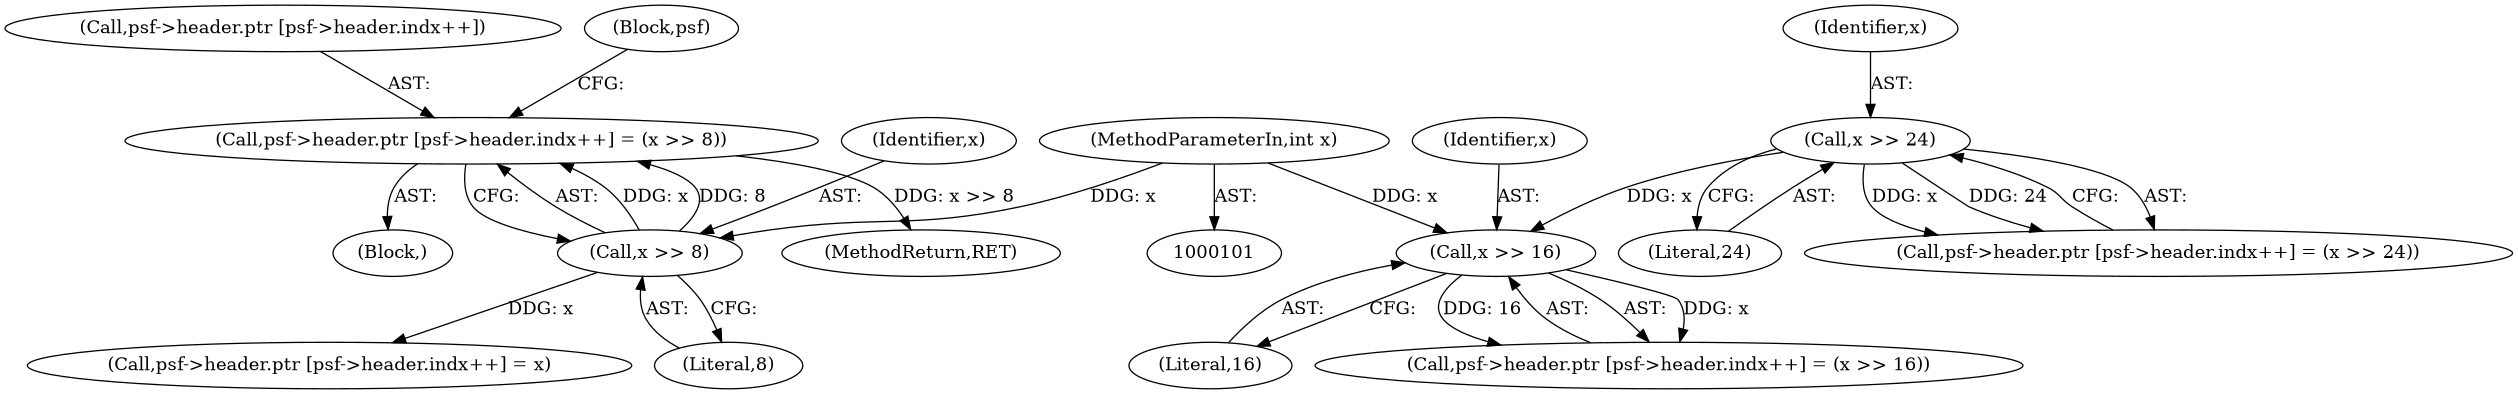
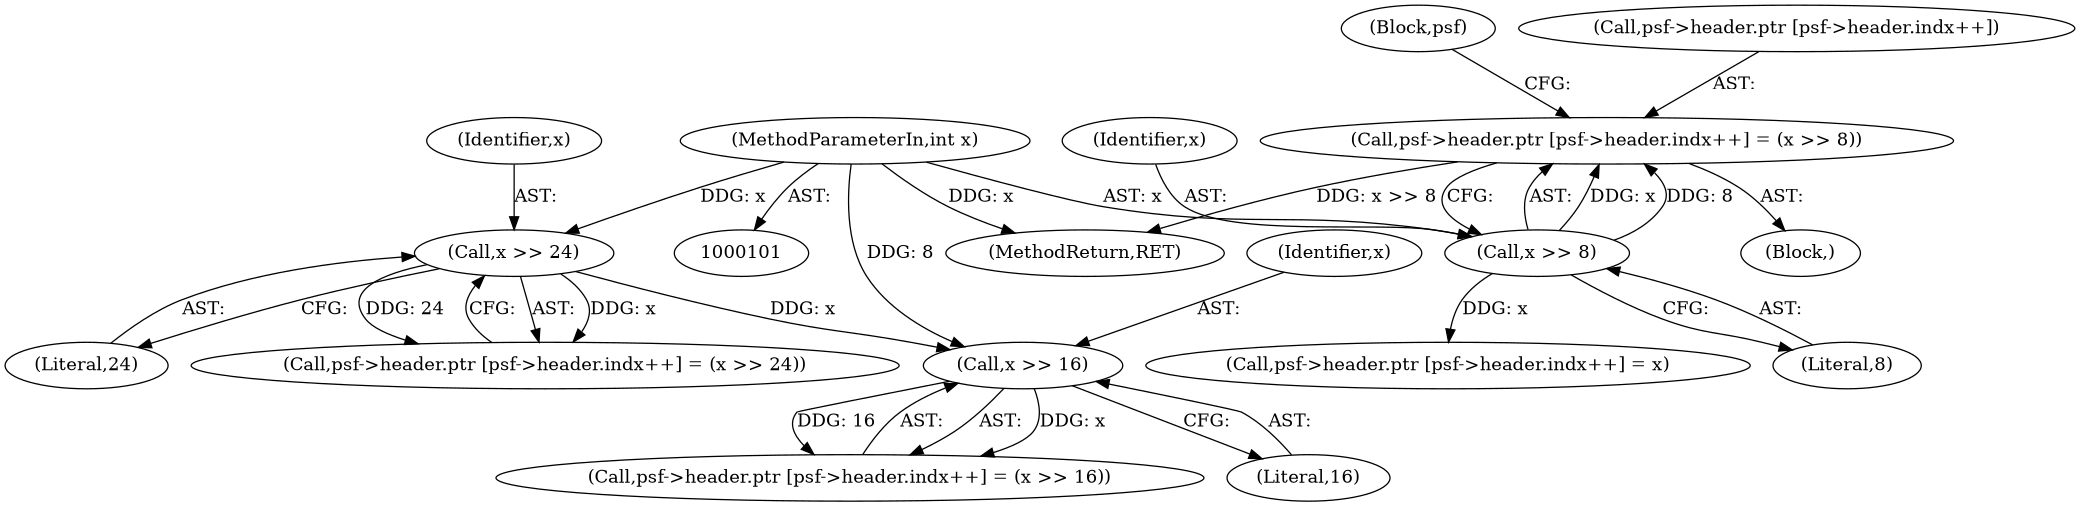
edge "(MethodParameterIn,int x)" -> "(Call,x >> 24)": added, label "DDG: x"
edge "(MethodParameterIn,int x)" -> "(Call,x >> 8)": label "DDG: x" -> "AST: x"
edge "(MethodParameterIn,int x)" -> "(Call,x >> 16)": label "DDG: x" -> "DDG: 8"
edge "(MethodParameterIn,int x)" -> "(MethodReturn,RET)": added, label "DDG: x"
